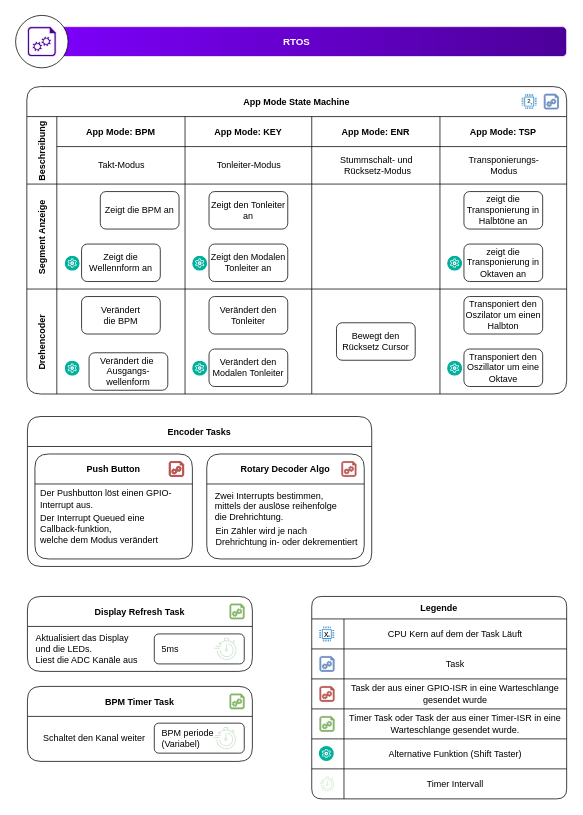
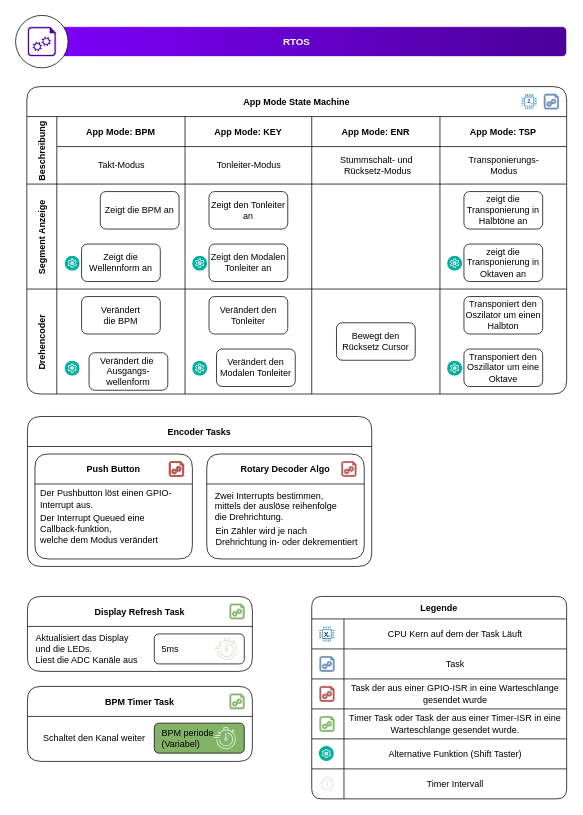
node "Verändert den Modalen Tonleiter": moved (248, 368) -> (256, 368)
node "BPM periode (Variabel)": fillcolor #ffffff -> #82b366
